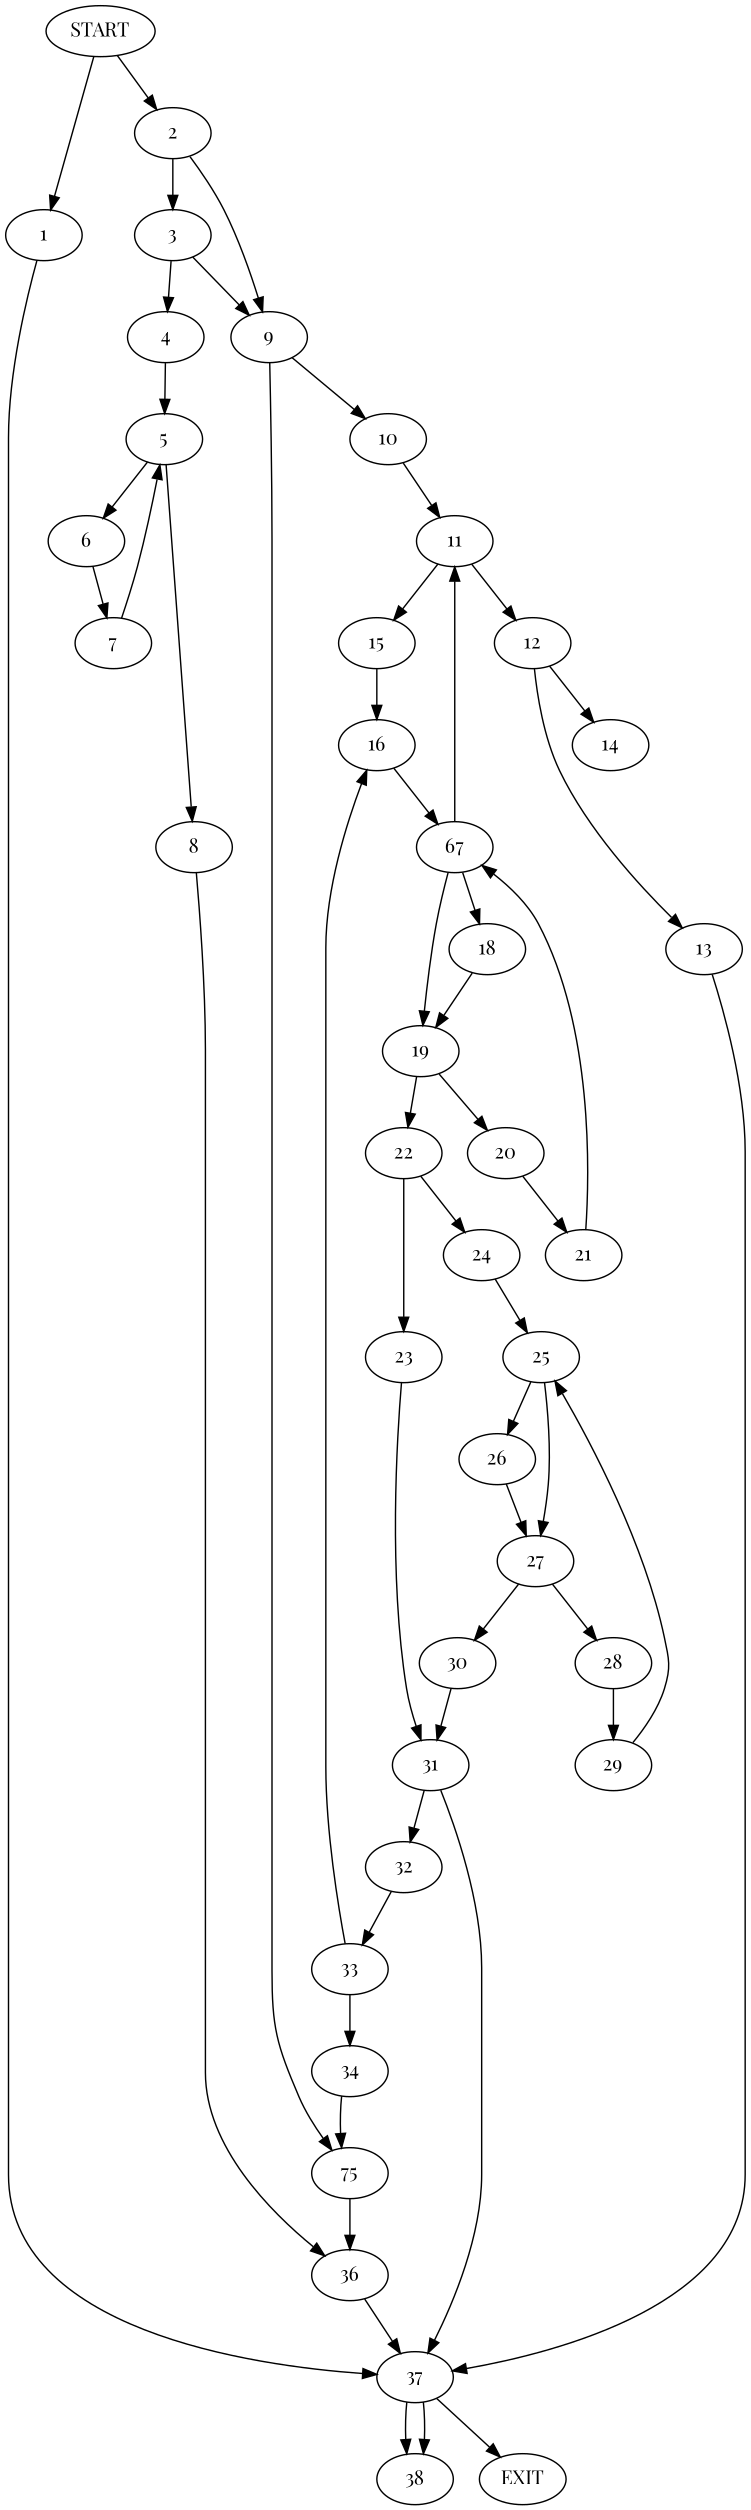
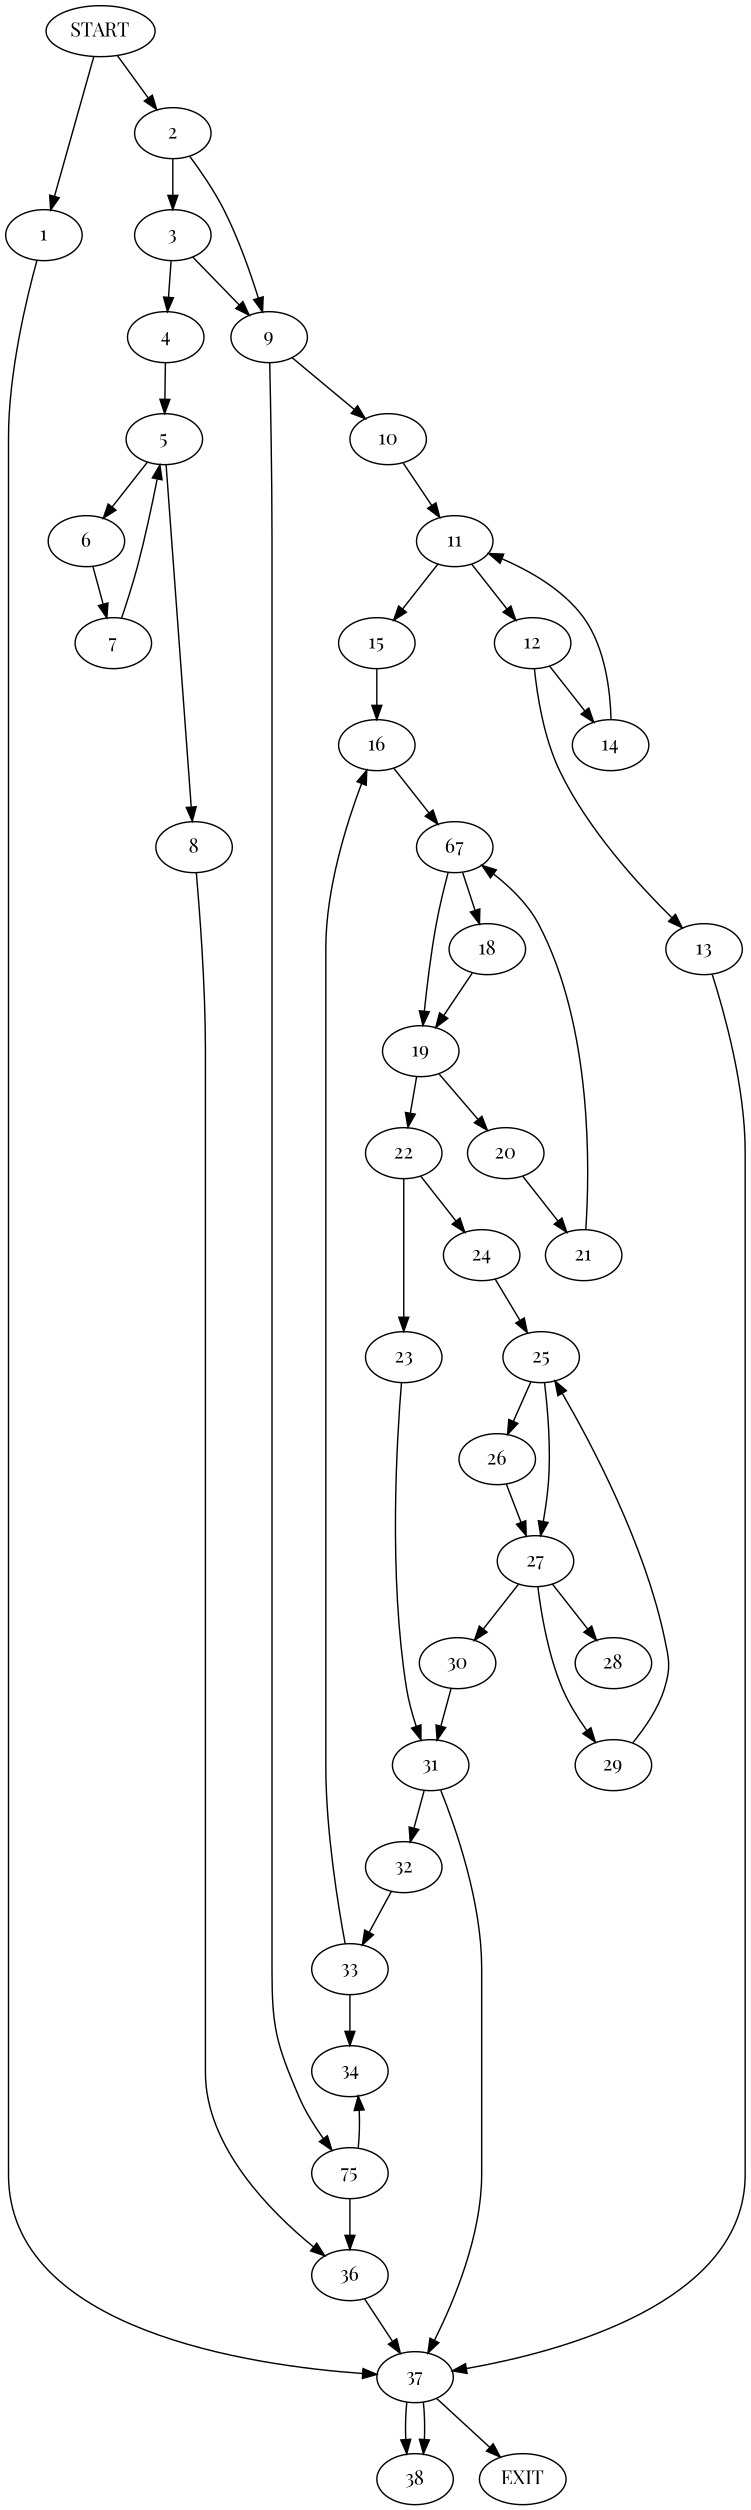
edge "67" -> "11": now "14" -> "11"
edge "28" -> "29": now "27" -> "29"
edge "34" -> "75": reversed
